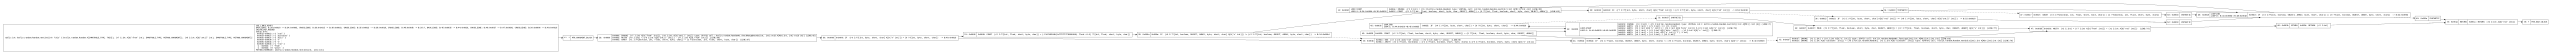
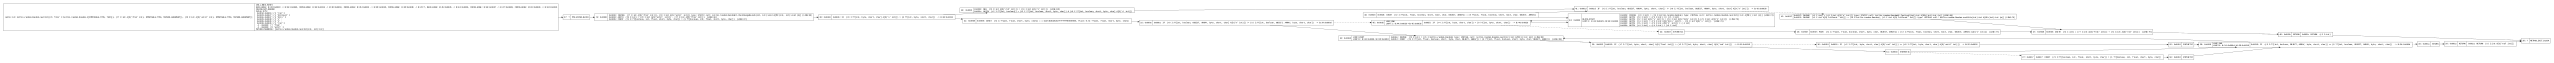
node "49: 0x001a": text "SYNTHETIC" -> "RETURN"
node "28: ?": text "MTH_EXIT_BLOCK" -> "METHOD_EXIT_BLOCK"
edge "48: 0x003b" -> "39: 0x001a": now "48: 0x003b" -> "28: ?"
node "44: 0x0029": text "LOOP_START" -> "BLOCK_START"
node "27: ?": text "MTH_ARGUMENT_BLOCK" -> "MTH_ENTER_BLOCK"
edge "32: 0x000a" -> "40: 0x001b": now "32: 0x000a" -> "45: 0x0035"
